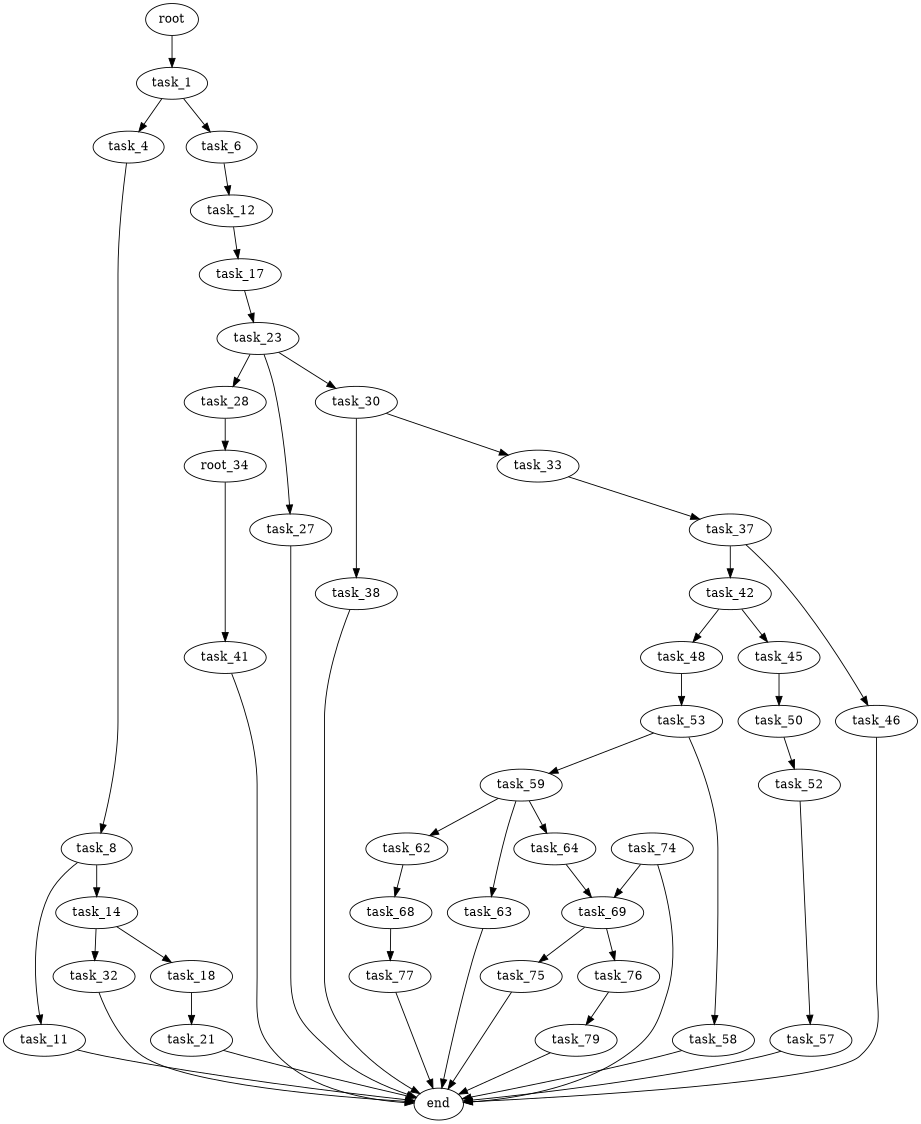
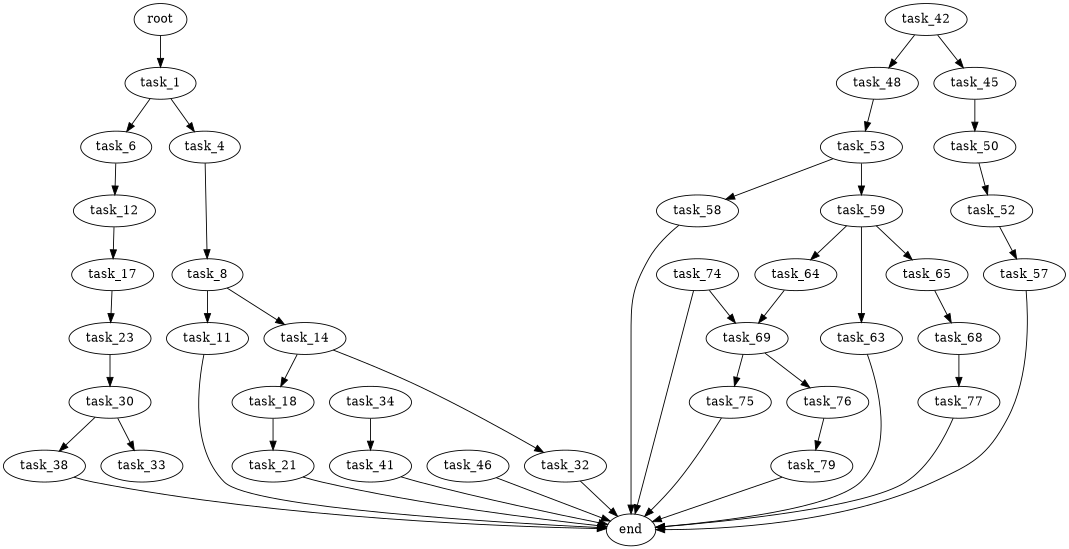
node "task_28": removed
node "root_34": label "root_34" -> "task_34"
node "task_27": removed
node "task_37": removed
node "task_62": label "task_62" -> "task_65"
